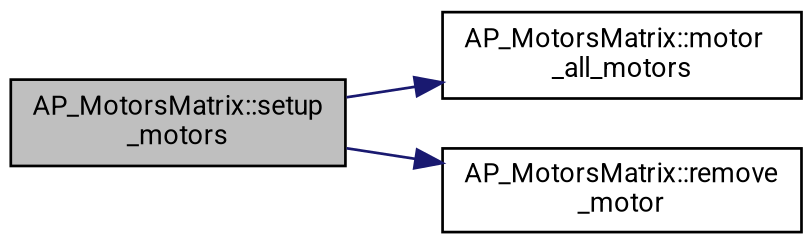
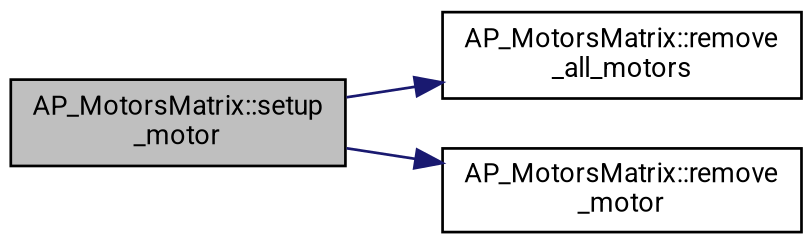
node "AP_MotorsMatrix::motor _all_motors": label "AP_MotorsMatrix::motor _all_motors" -> "AP_MotorsMatrix::remove _all_motors"
node "AP_MotorsMatrix::setup _motors": label "AP_MotorsMatrix::setup _motors" -> "AP_MotorsMatrix::setup _motor"
